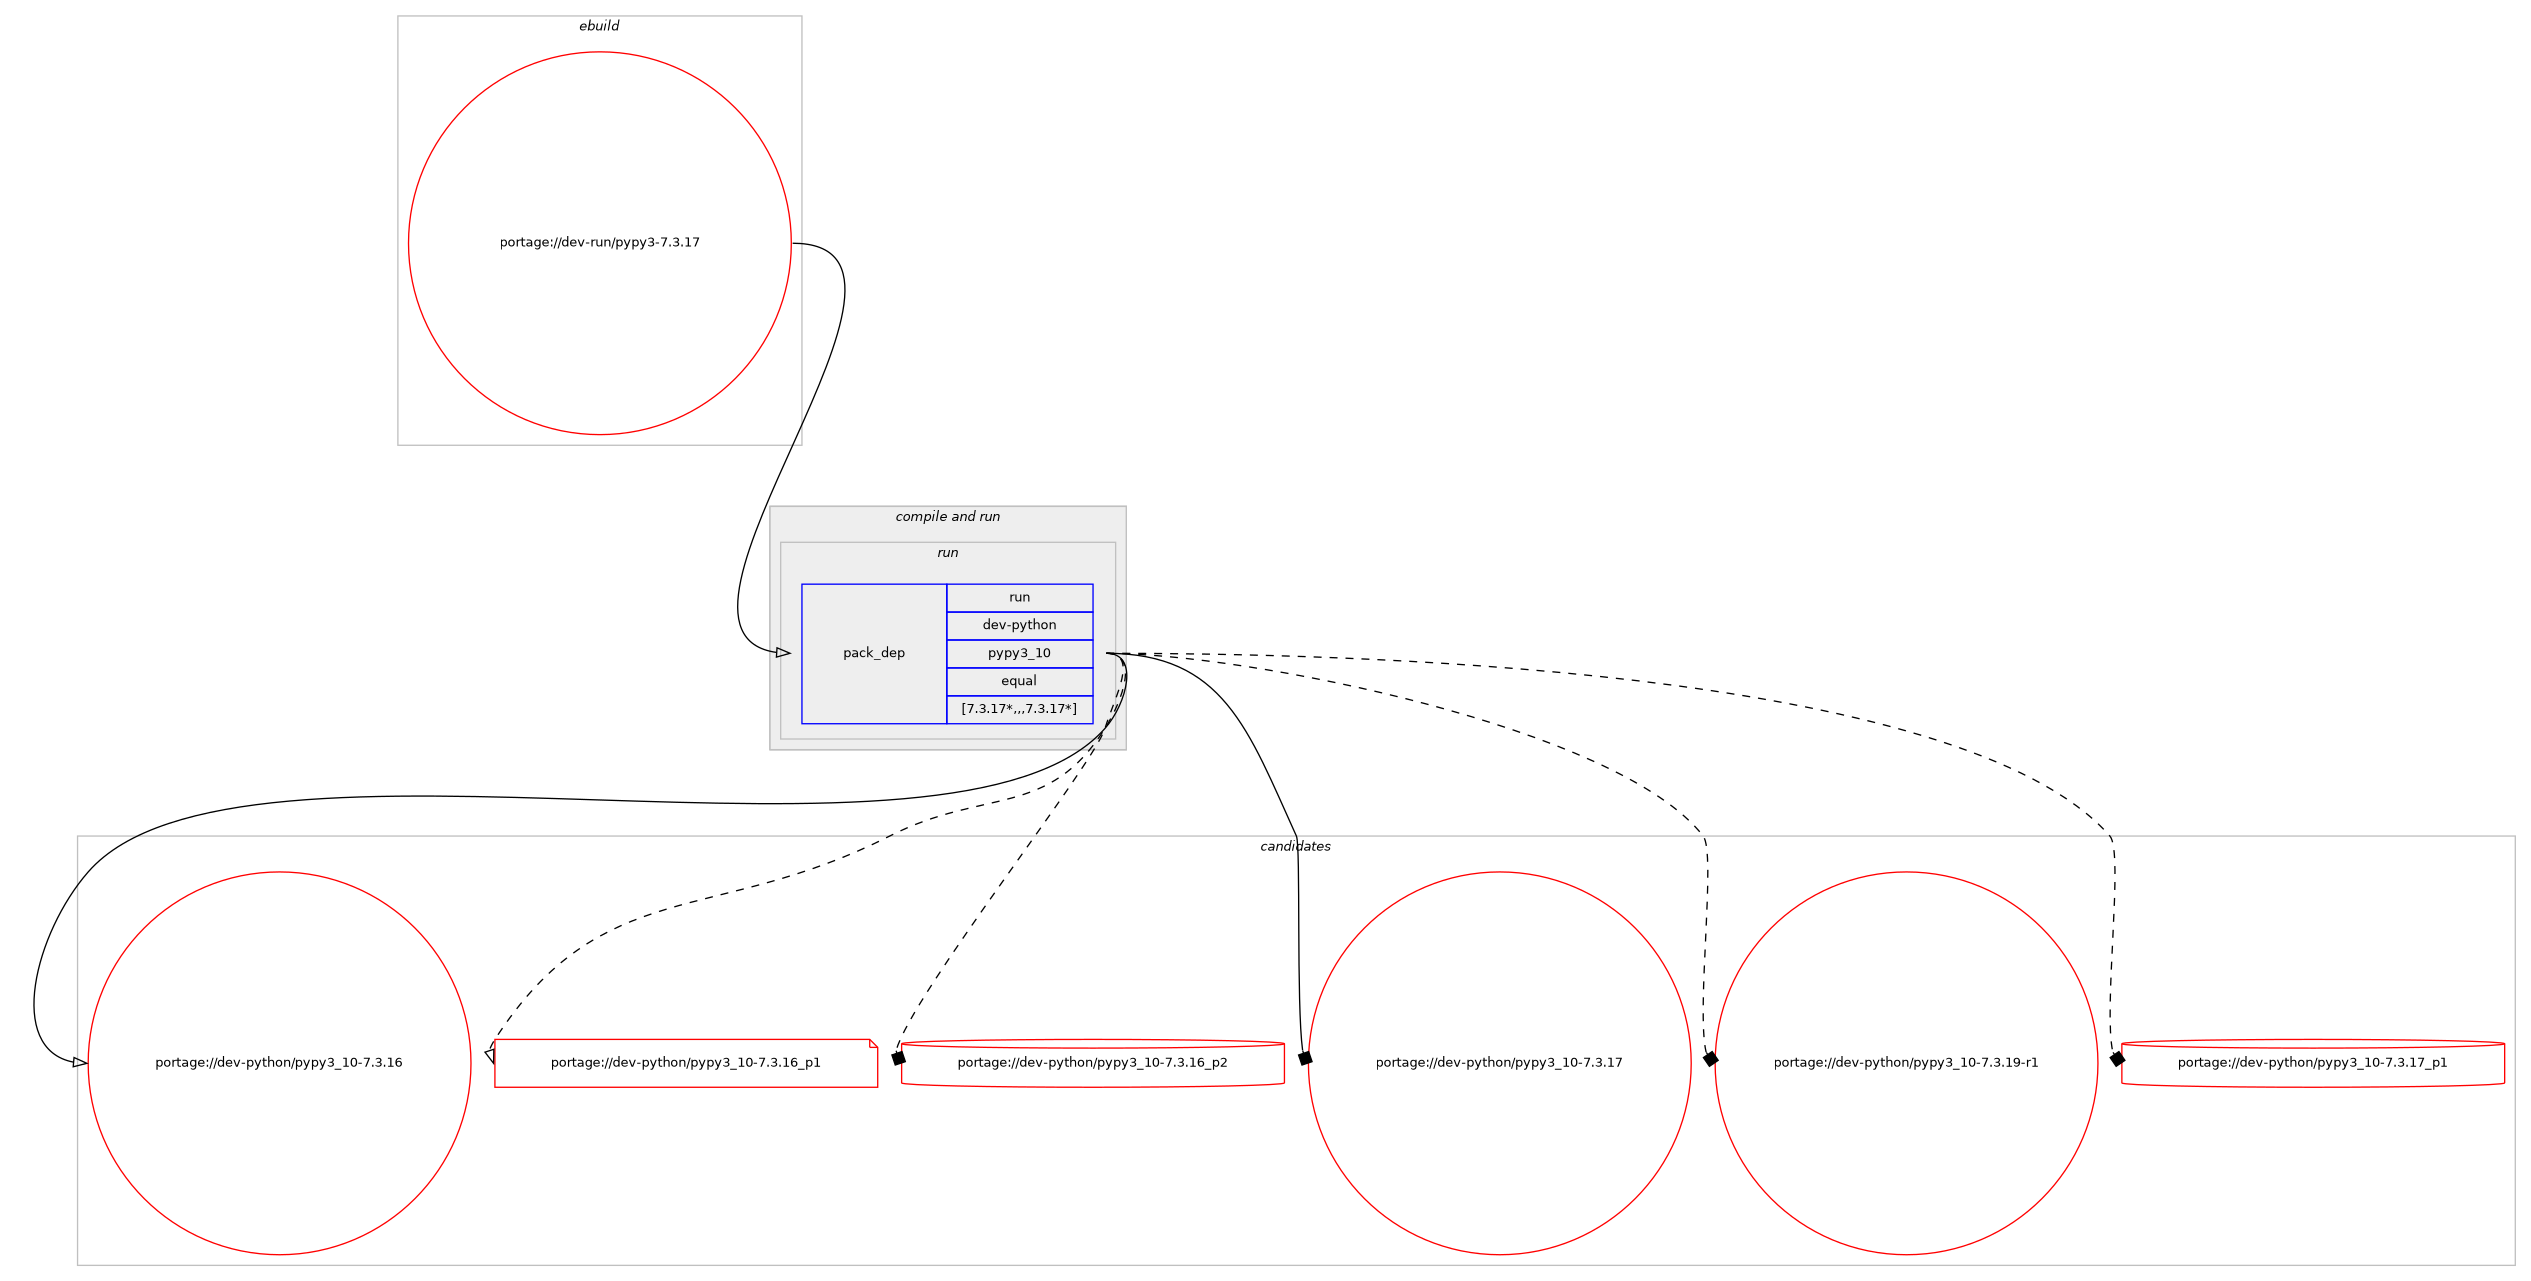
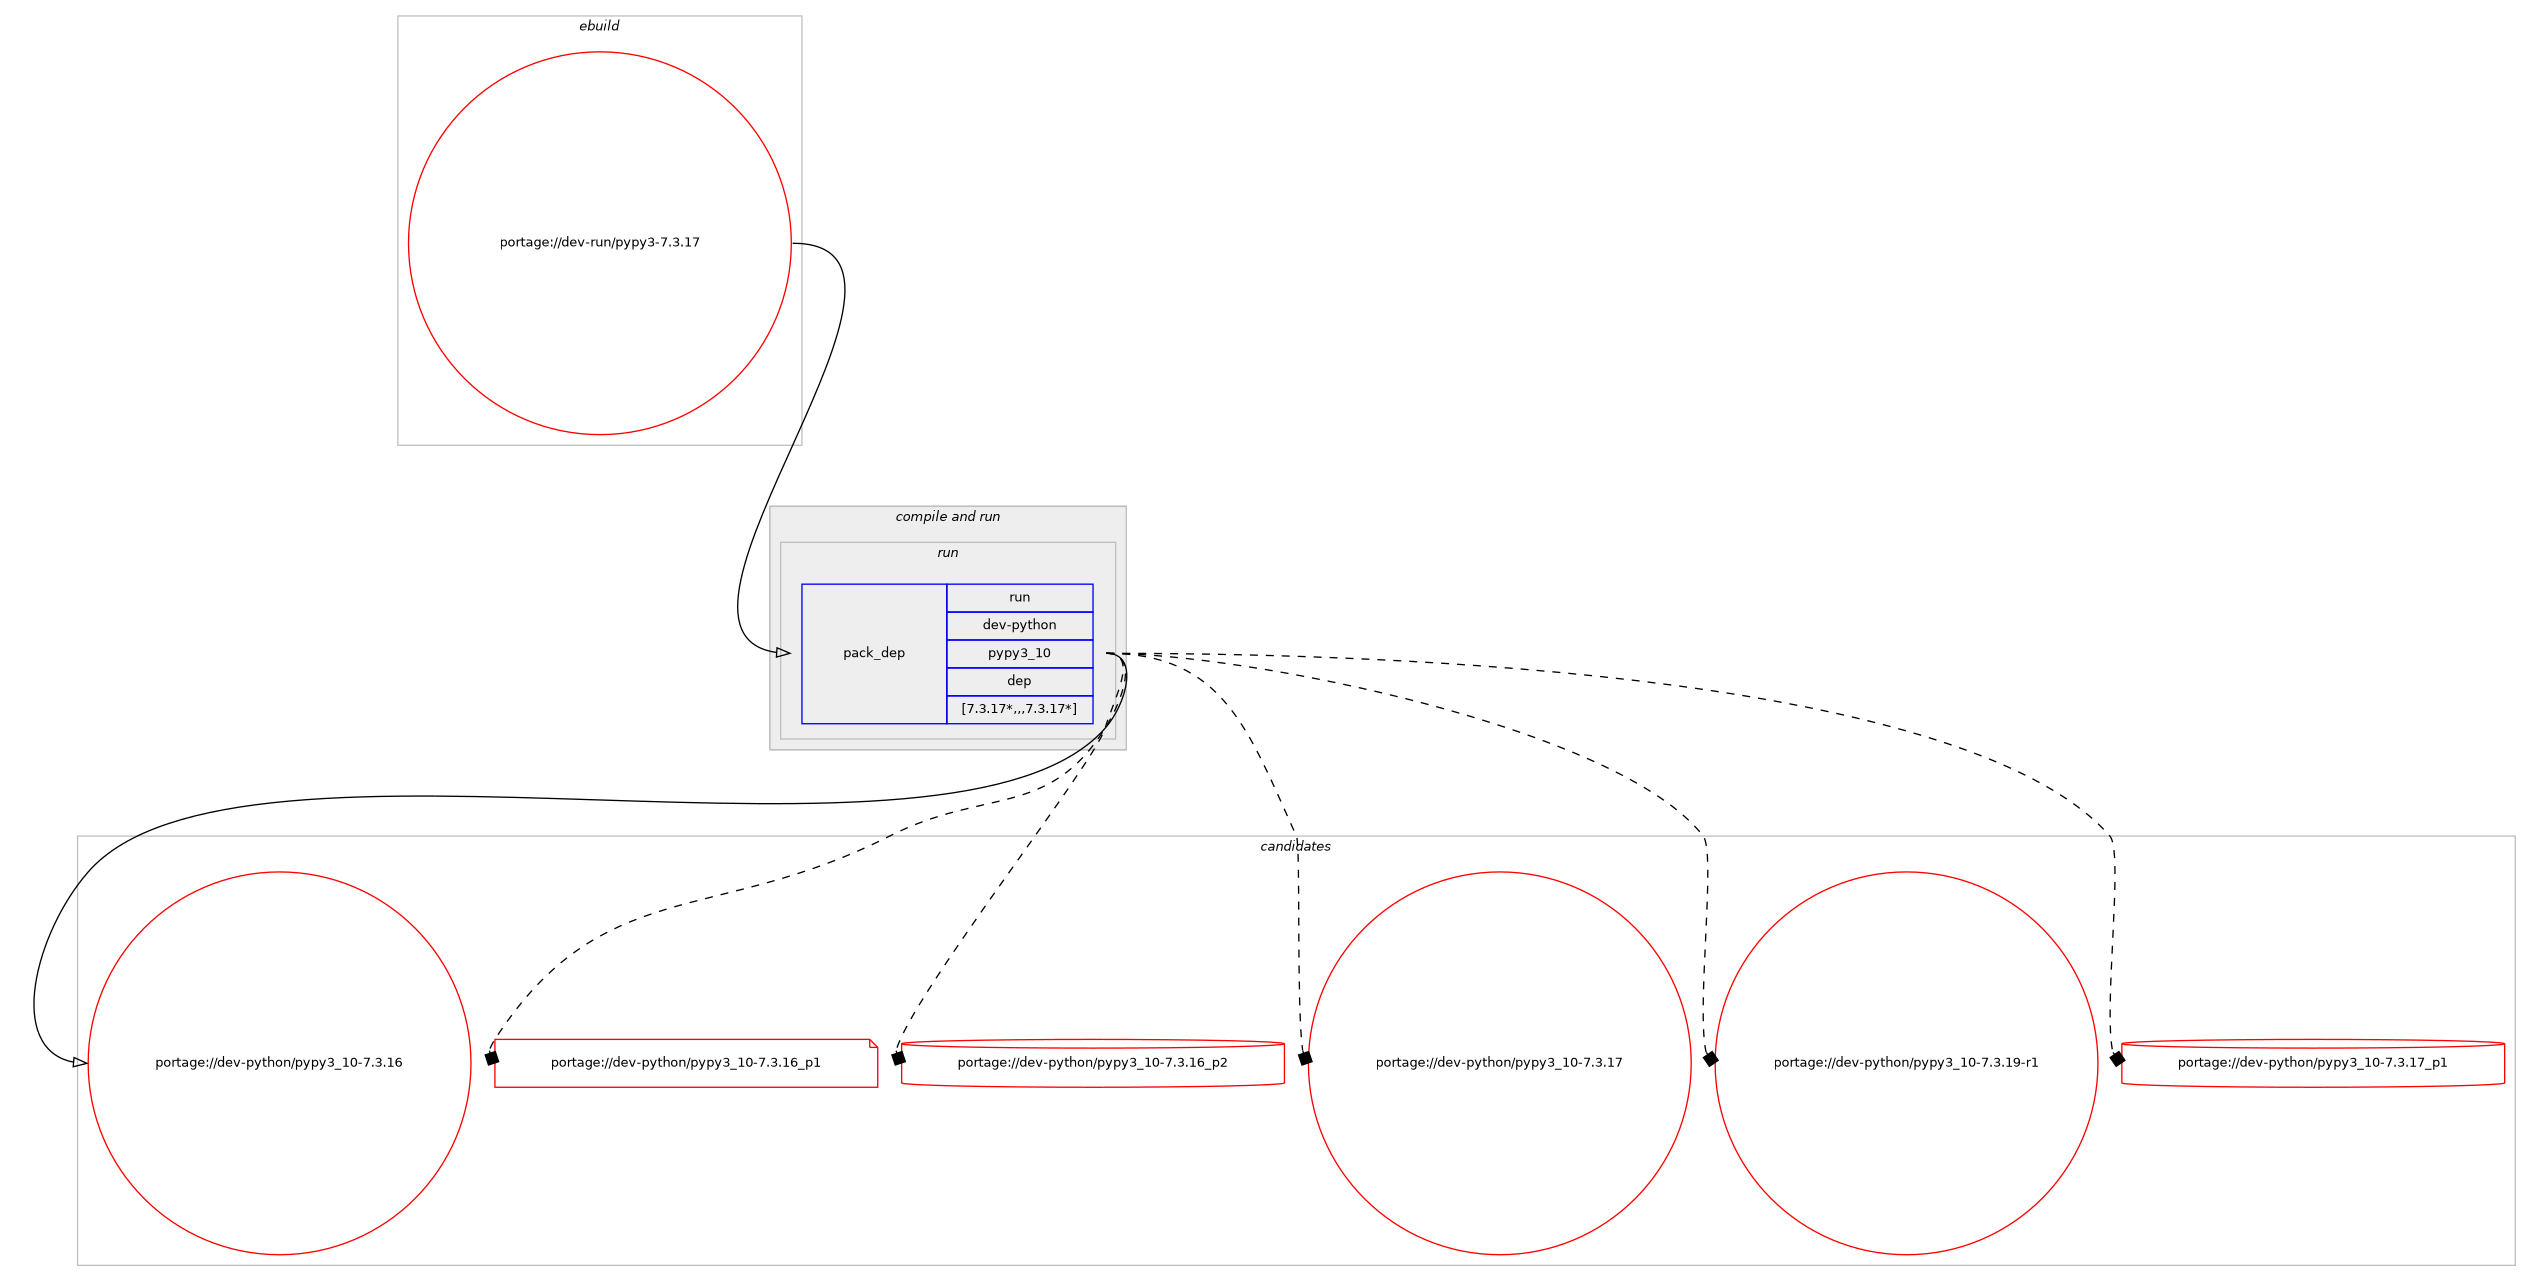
node "pack_dep": text "equal" -> "dep"
edge "pack_dep" -> "portage://dev-python/pypy3_10-7.3.17": style solid -> dashed
edge "pack_dep" -> "portage://dev-python/pypy3_10-7.3.16_p1": arrowhead onormal -> box
